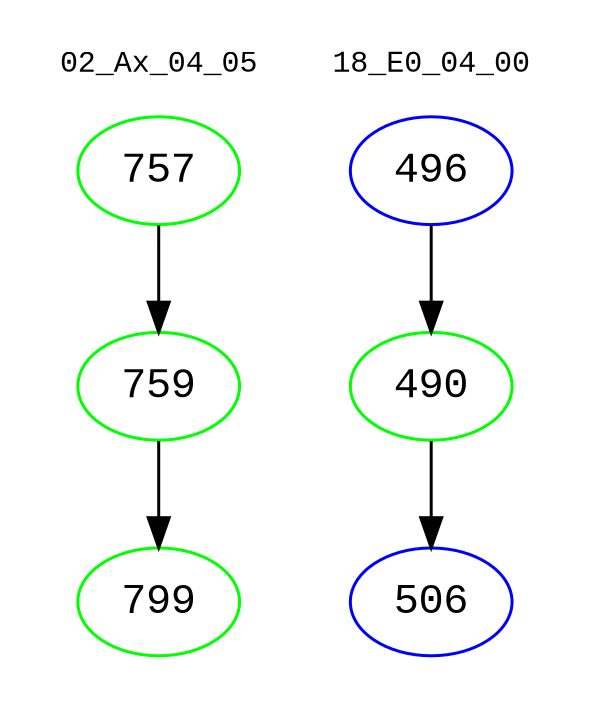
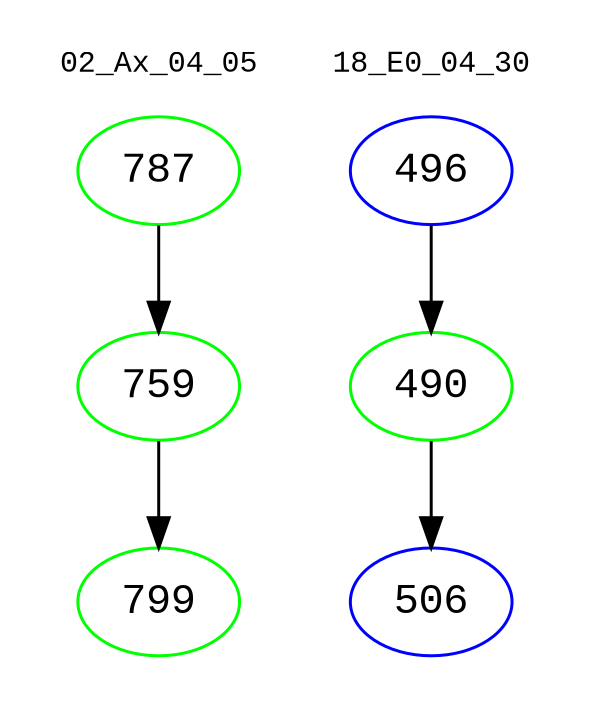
cluster "18_E0_04_00": label "18_E0_04_00" -> "18_E0_04_30"
node "757": label "757" -> "787"
